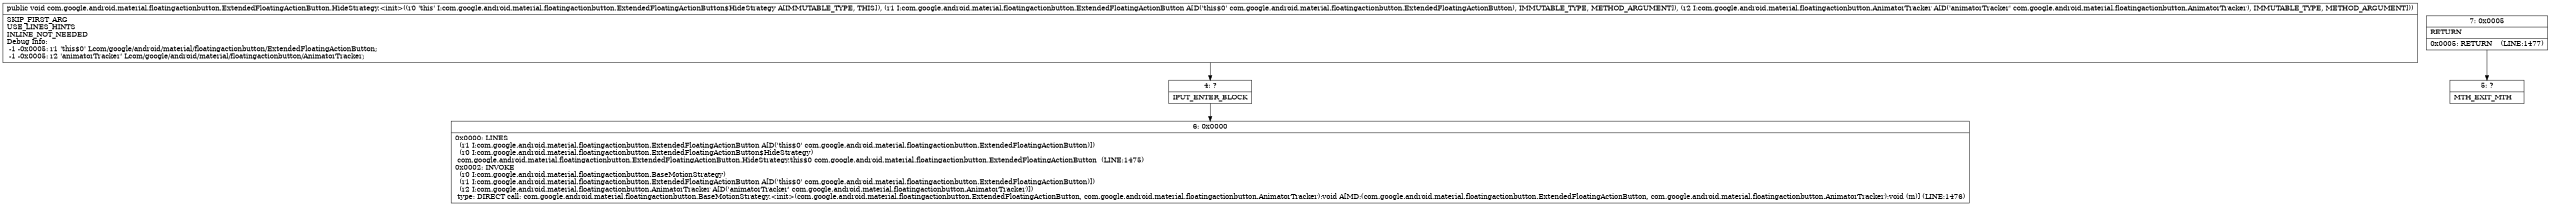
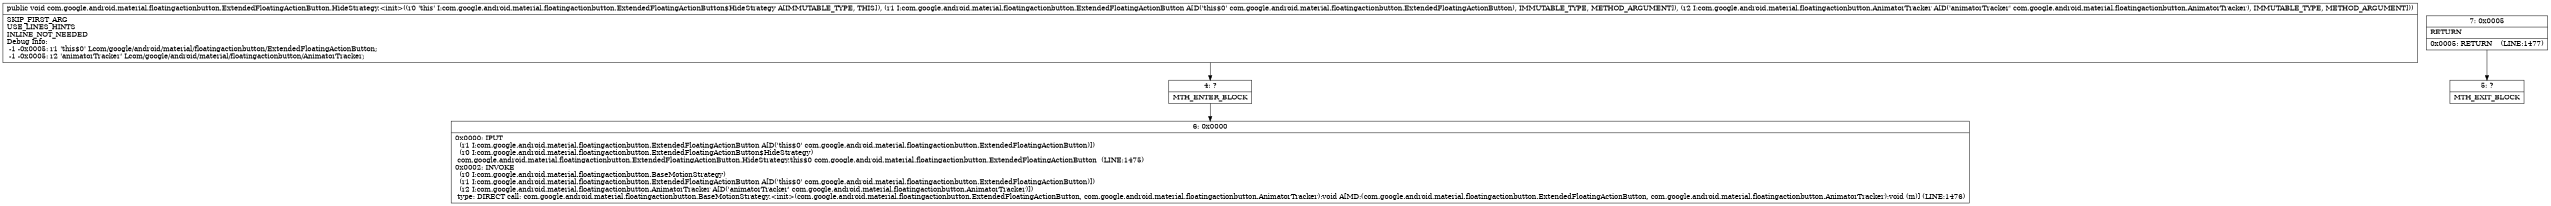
node "4: ?": text "IPUT_ENTER_BLOCK" -> "MTH_ENTER_BLOCK"
node "5: ?": text "MTH_EXIT_MTH" -> "MTH_EXIT_BLOCK"
node "6: 0x0000": text "0x0000: LINES" -> "0x0000: IPUT"
